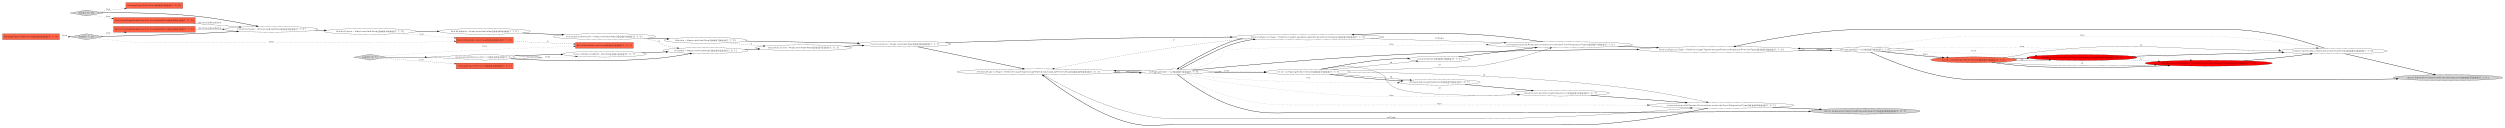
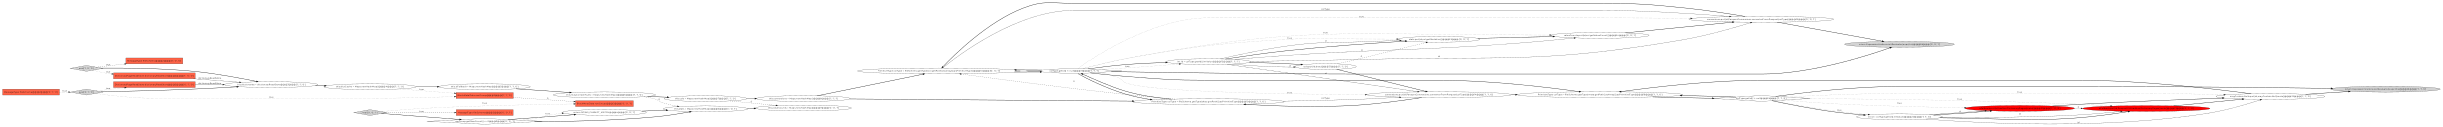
edge "this.valueCounts = Maps.newHashMap()@@@7@@@['0', '0', '1']" -> "this.conversions = Maps.newHashMap()@@@8@@@['1', '1', '1']": removed
edge "cols.put(id,desc)@@@13@@@['1', '1', '0']" -> "stats.put(id,col.getStatistics())@@@13@@@['0', '0', '1']": added, label "0"
node "int id = colType.getId().intValue()@@@20@@@['1', '1', '0']": fillcolor tomato -> white
